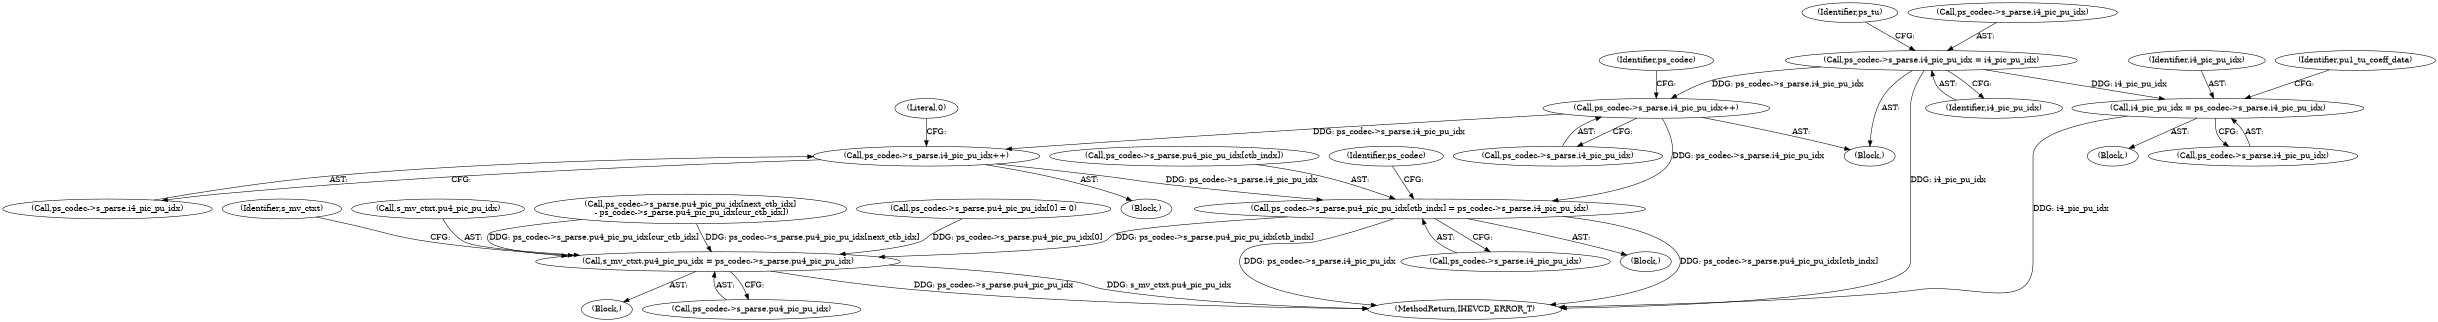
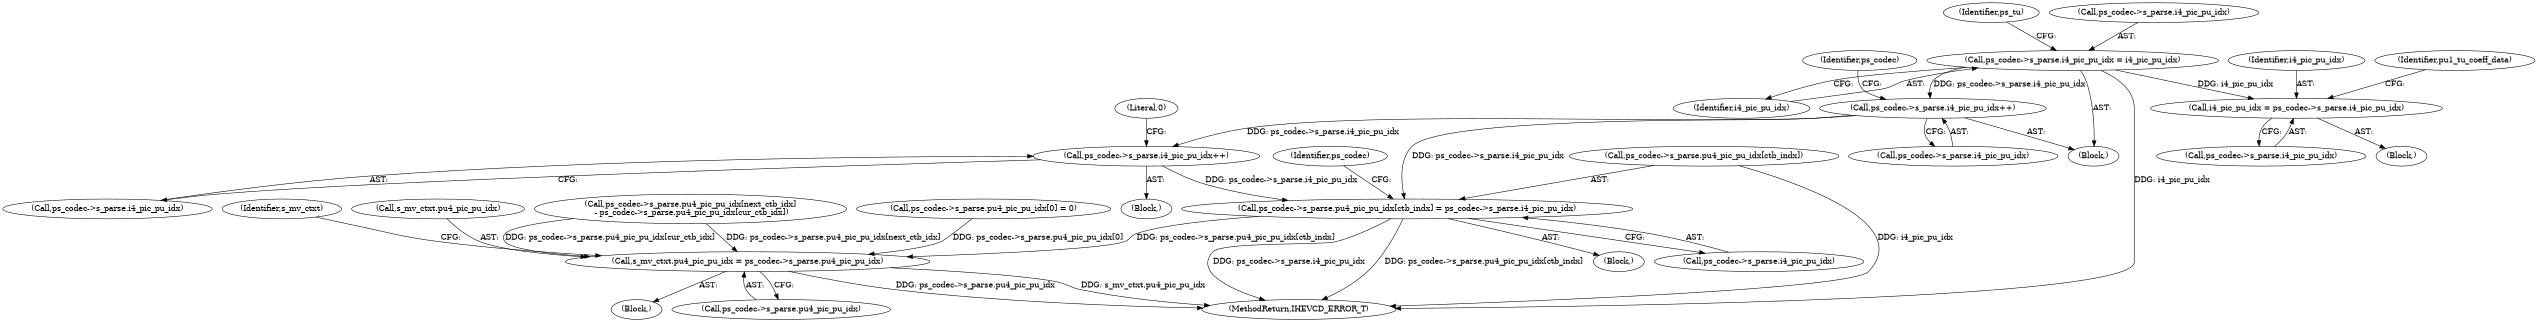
edge "(Call,i4_pic_pu_idx = ps_codec->s_parse.i4_pic_pu_idx)" -> "(MethodReturn,IHEVCD_ERROR_T)": now "(Call,ps_codec->s_parse.pu4_pic_pu_idx[ctb_indx])" -> "(MethodReturn,IHEVCD_ERROR_T)"
